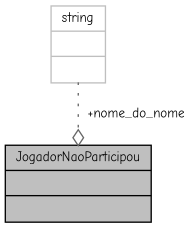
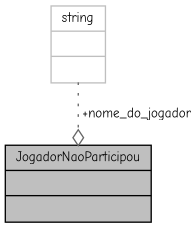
edge "string" -> "JogadorNaoParticipou": label " +nome_do_nome" -> " +nome_do_jogador"
